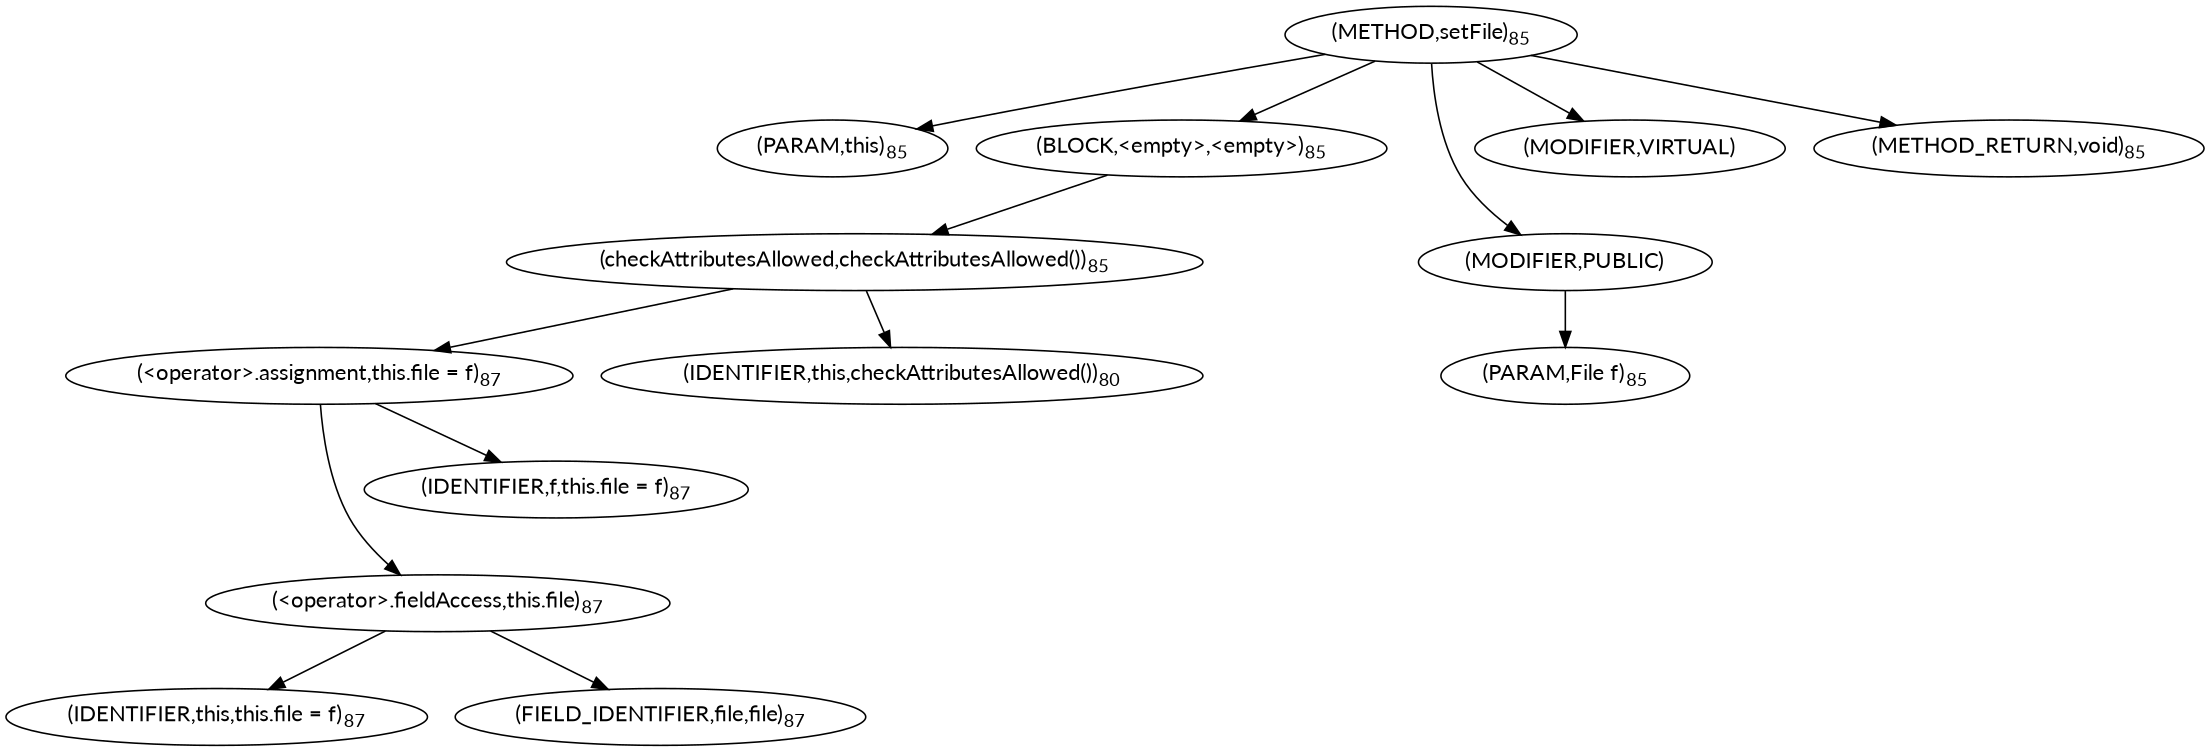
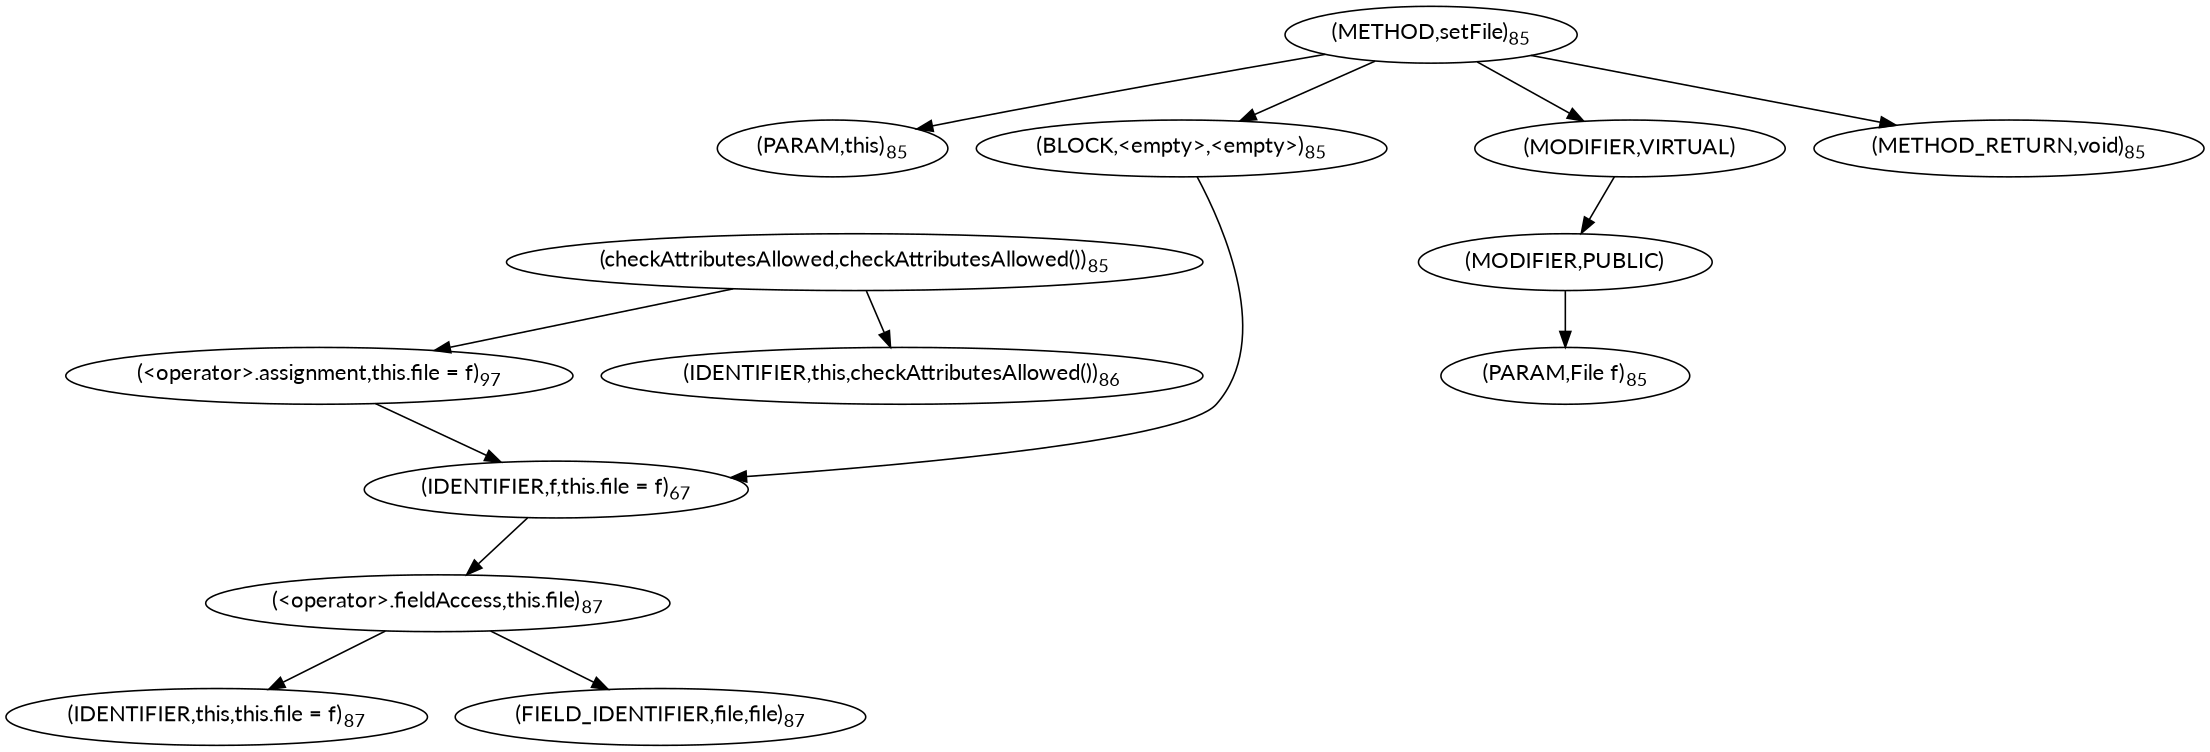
edge "(METHOD,setFile)" -> "(MODIFIER,PUBLIC)": now "(MODIFIER,VIRTUAL)" -> "(MODIFIER,PUBLIC)"
edge "(BLOCK,<empty>,<empty>)" -> "(checkAttributesAllowed,checkAttributesAllowed())": now "(BLOCK,<empty>,<empty>)" -> "(IDENTIFIER,f,this.file = f)"
node "(<operator>.assignment,this.file = f)": text "87" -> "97"
node "(IDENTIFIER,this,checkAttributesAllowed())": text "80" -> "86"
node "(IDENTIFIER,f,this.file = f)": text "87" -> "67"
edge "(<operator>.assignment,this.file = f)" -> "(<operator>.fieldAccess,this.file)": now "(IDENTIFIER,f,this.file = f)" -> "(<operator>.fieldAccess,this.file)"
